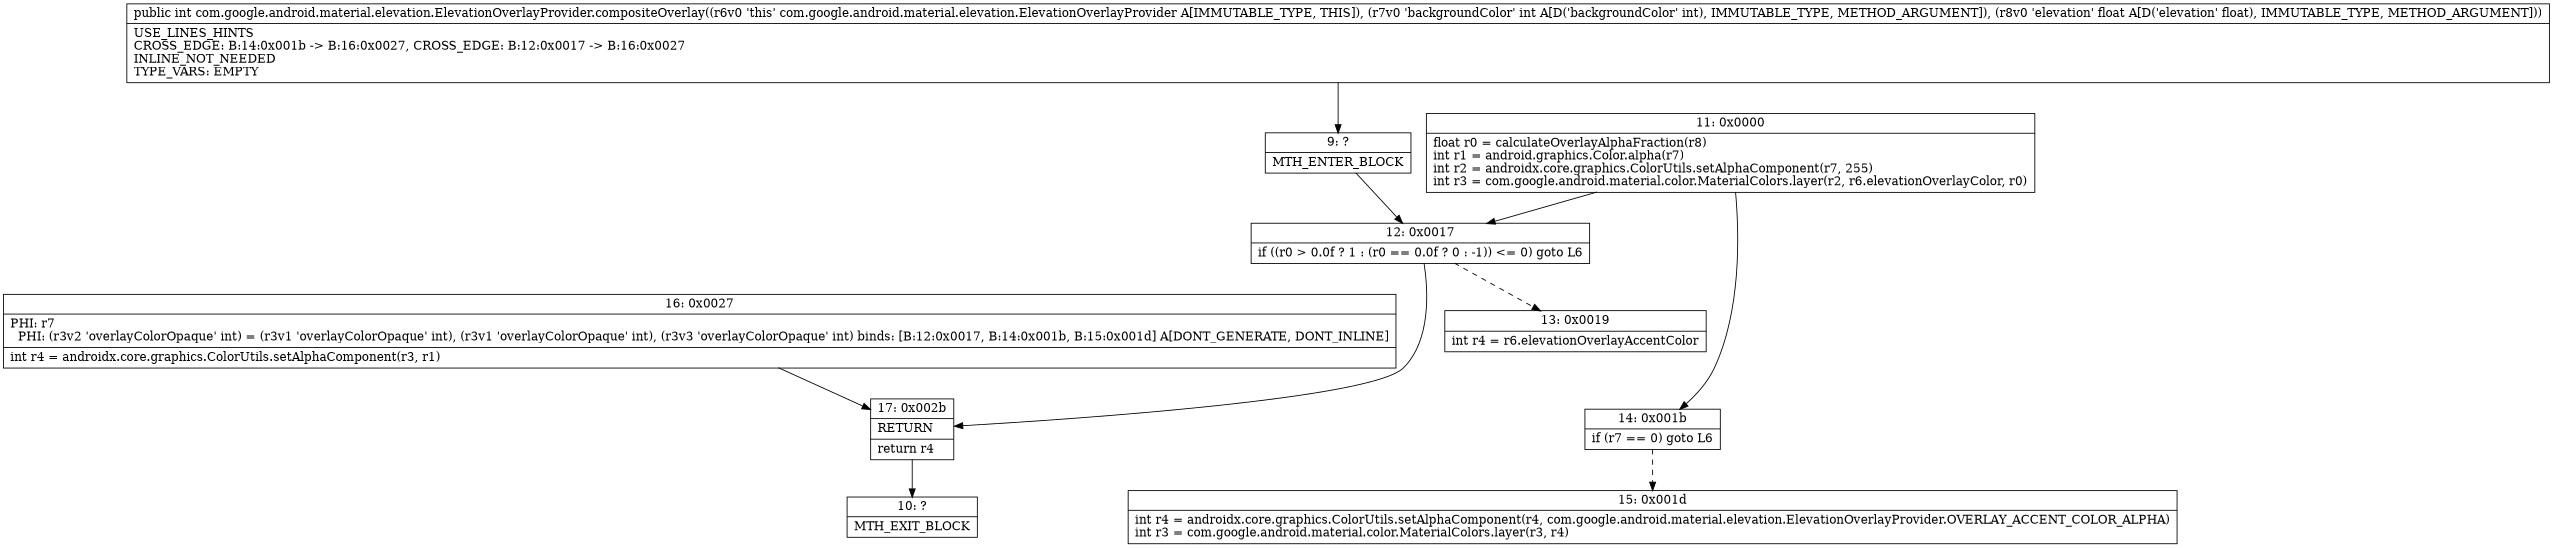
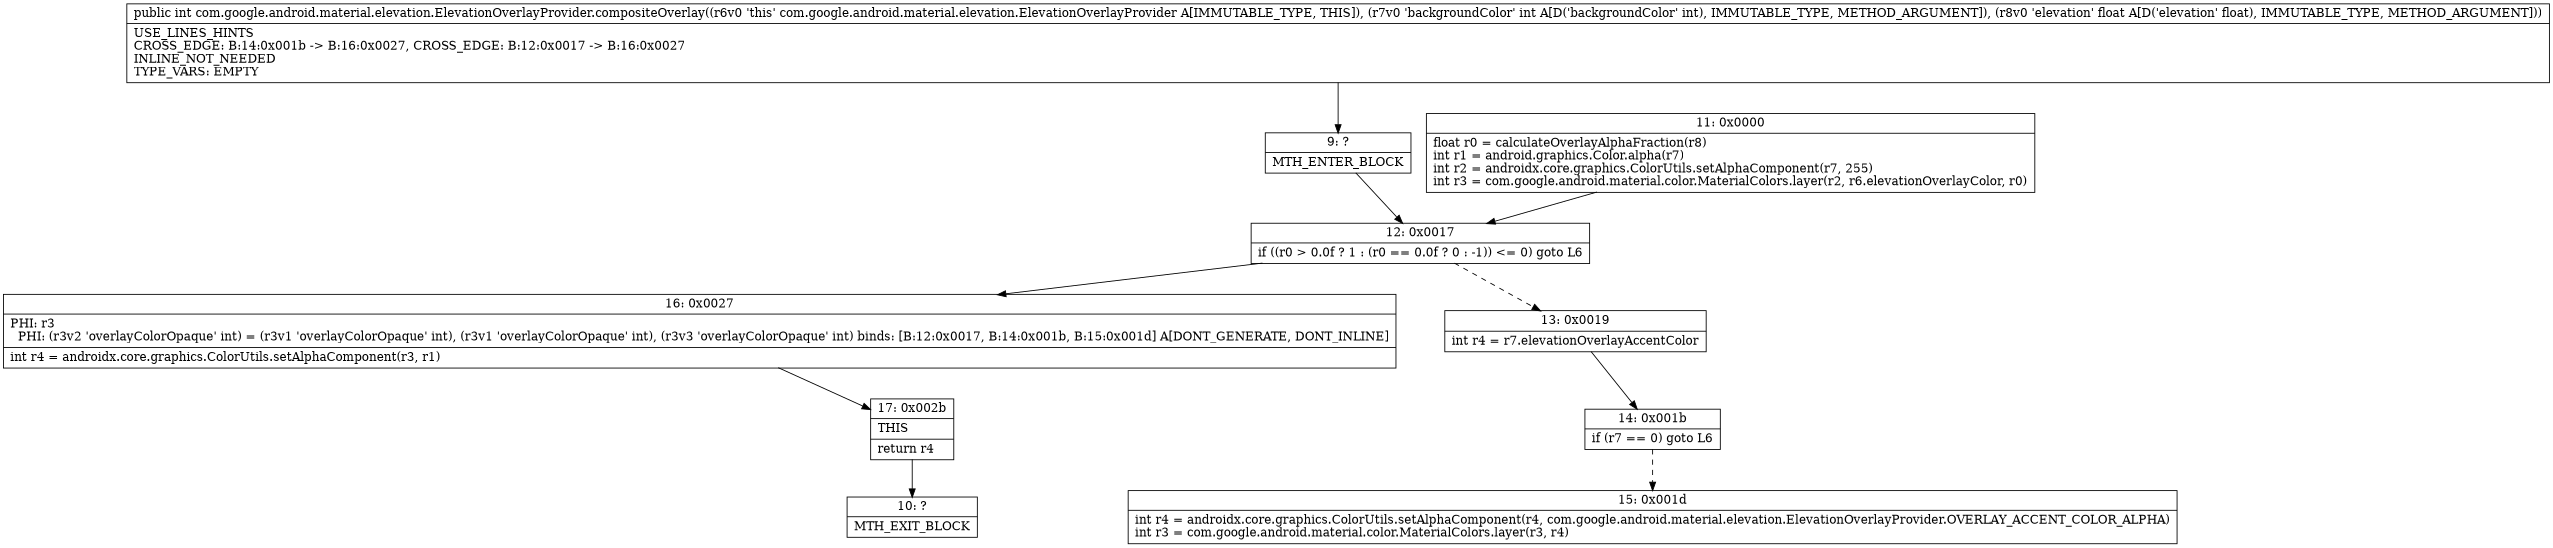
edge "11: 0x0000" -> "14: 0x001b": now "13: 0x0019" -> "14: 0x001b"
node "16: 0x0027": text "PHI: r7" -> "PHI: r3"
node "13: 0x0019": text "int r4 = r6.elevationOverlayAccentColor" -> "int r4 = r7.elevationOverlayAccentColor"
edge "12: 0x0017" -> "17: 0x002b": now "12: 0x0017" -> "16: 0x0027"
node "17: 0x002b": text "RETURN" -> "THIS"
